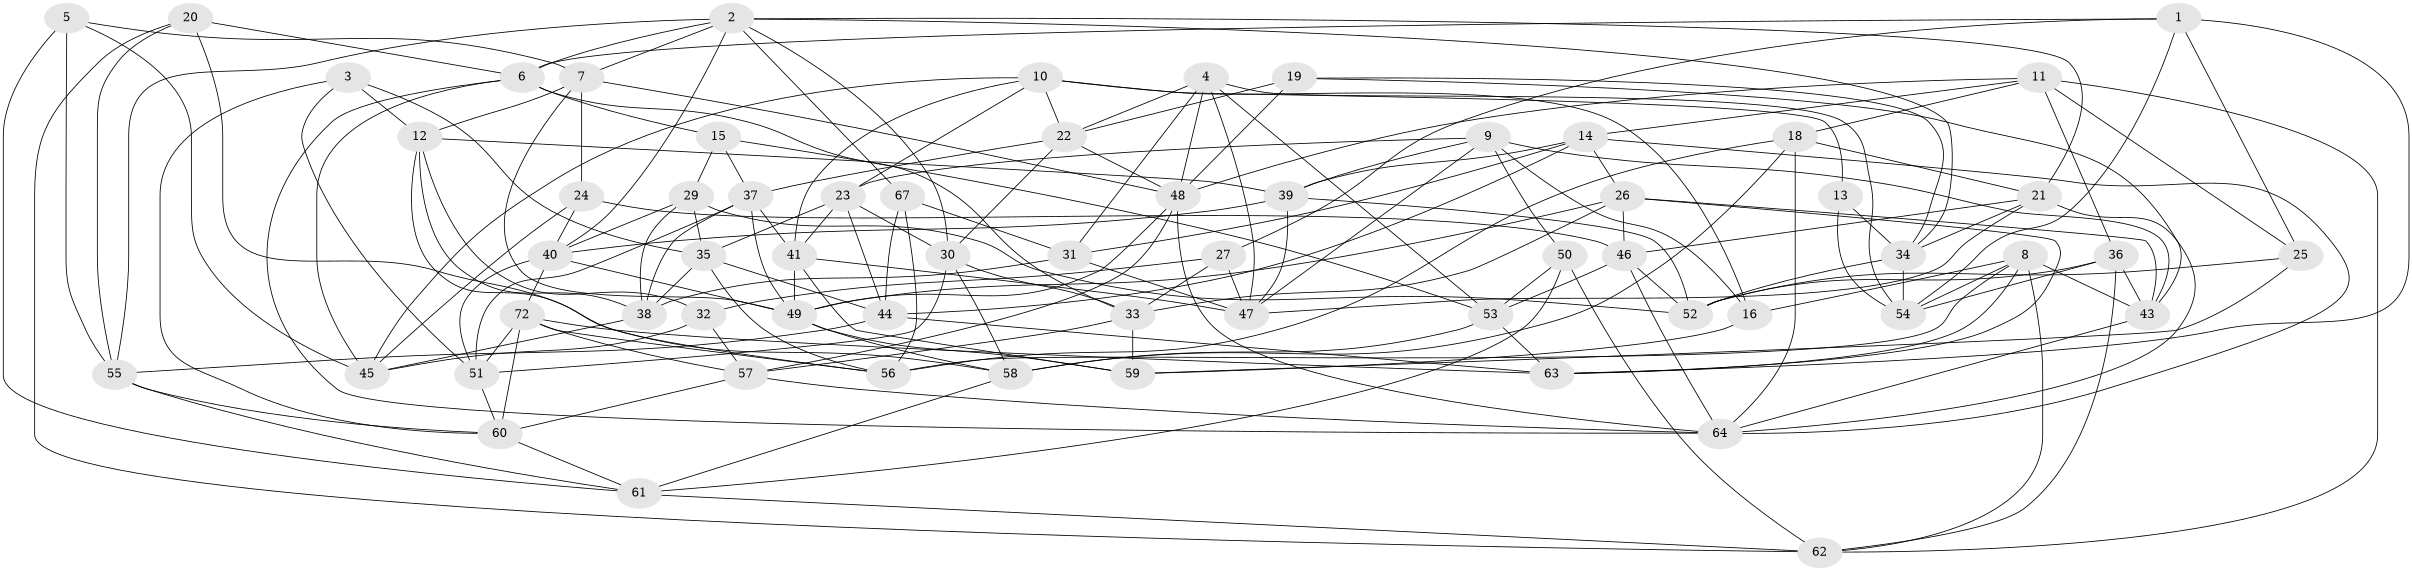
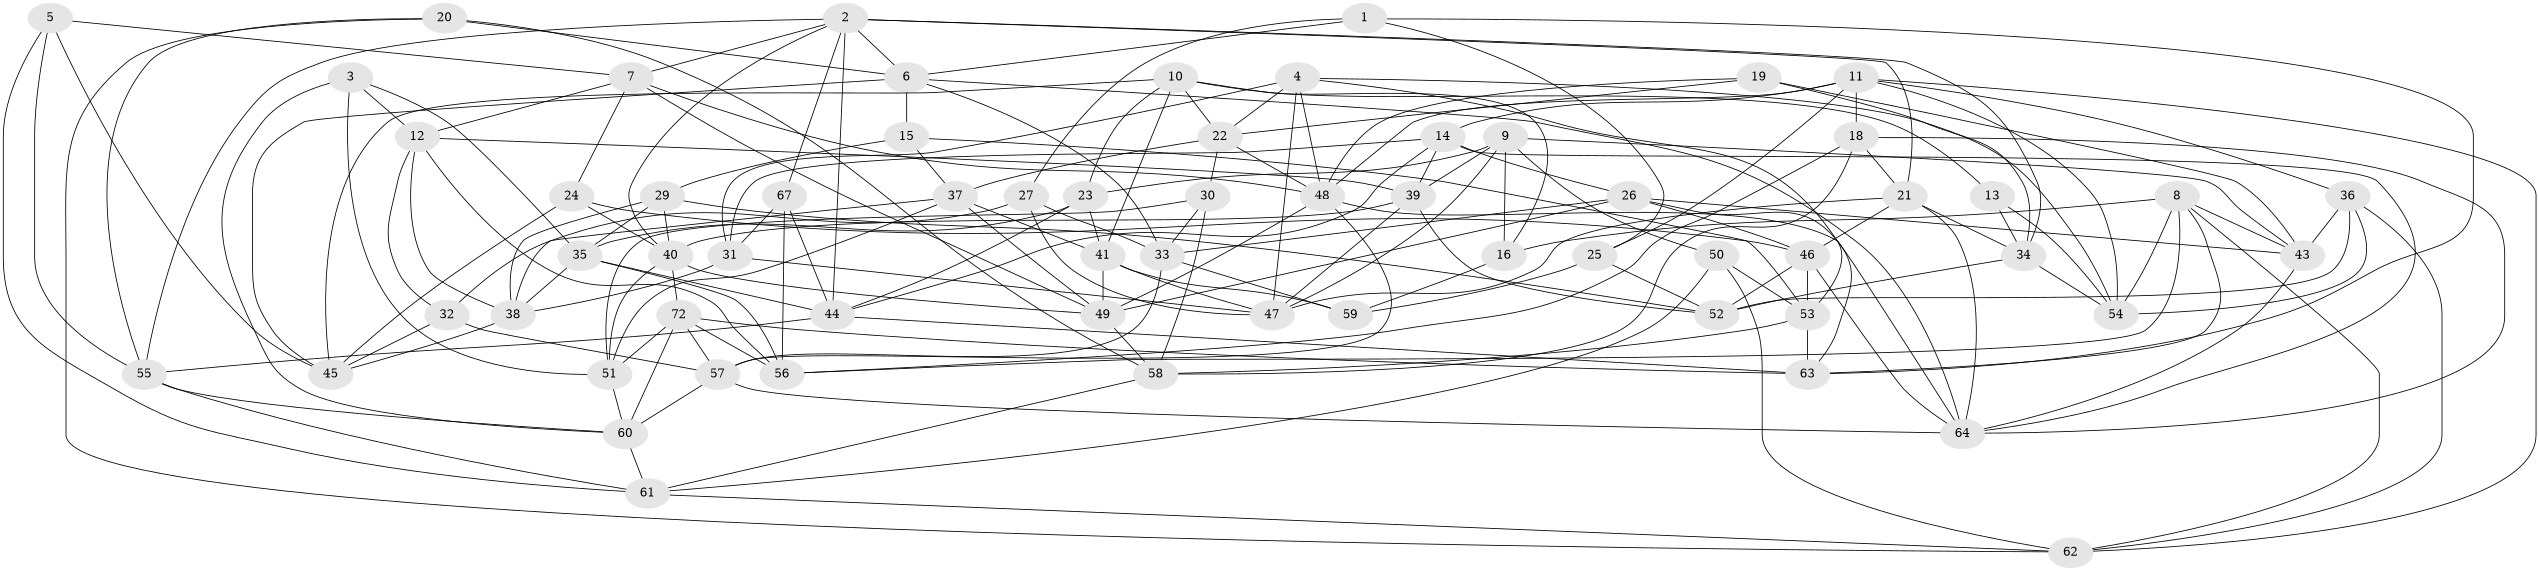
edge "2" -- "30": now "2" -- "44"
edge "1" -- "54": now "11" -- "54"
edge "23" -- "30": removed
edge "49" -- "59": removed
